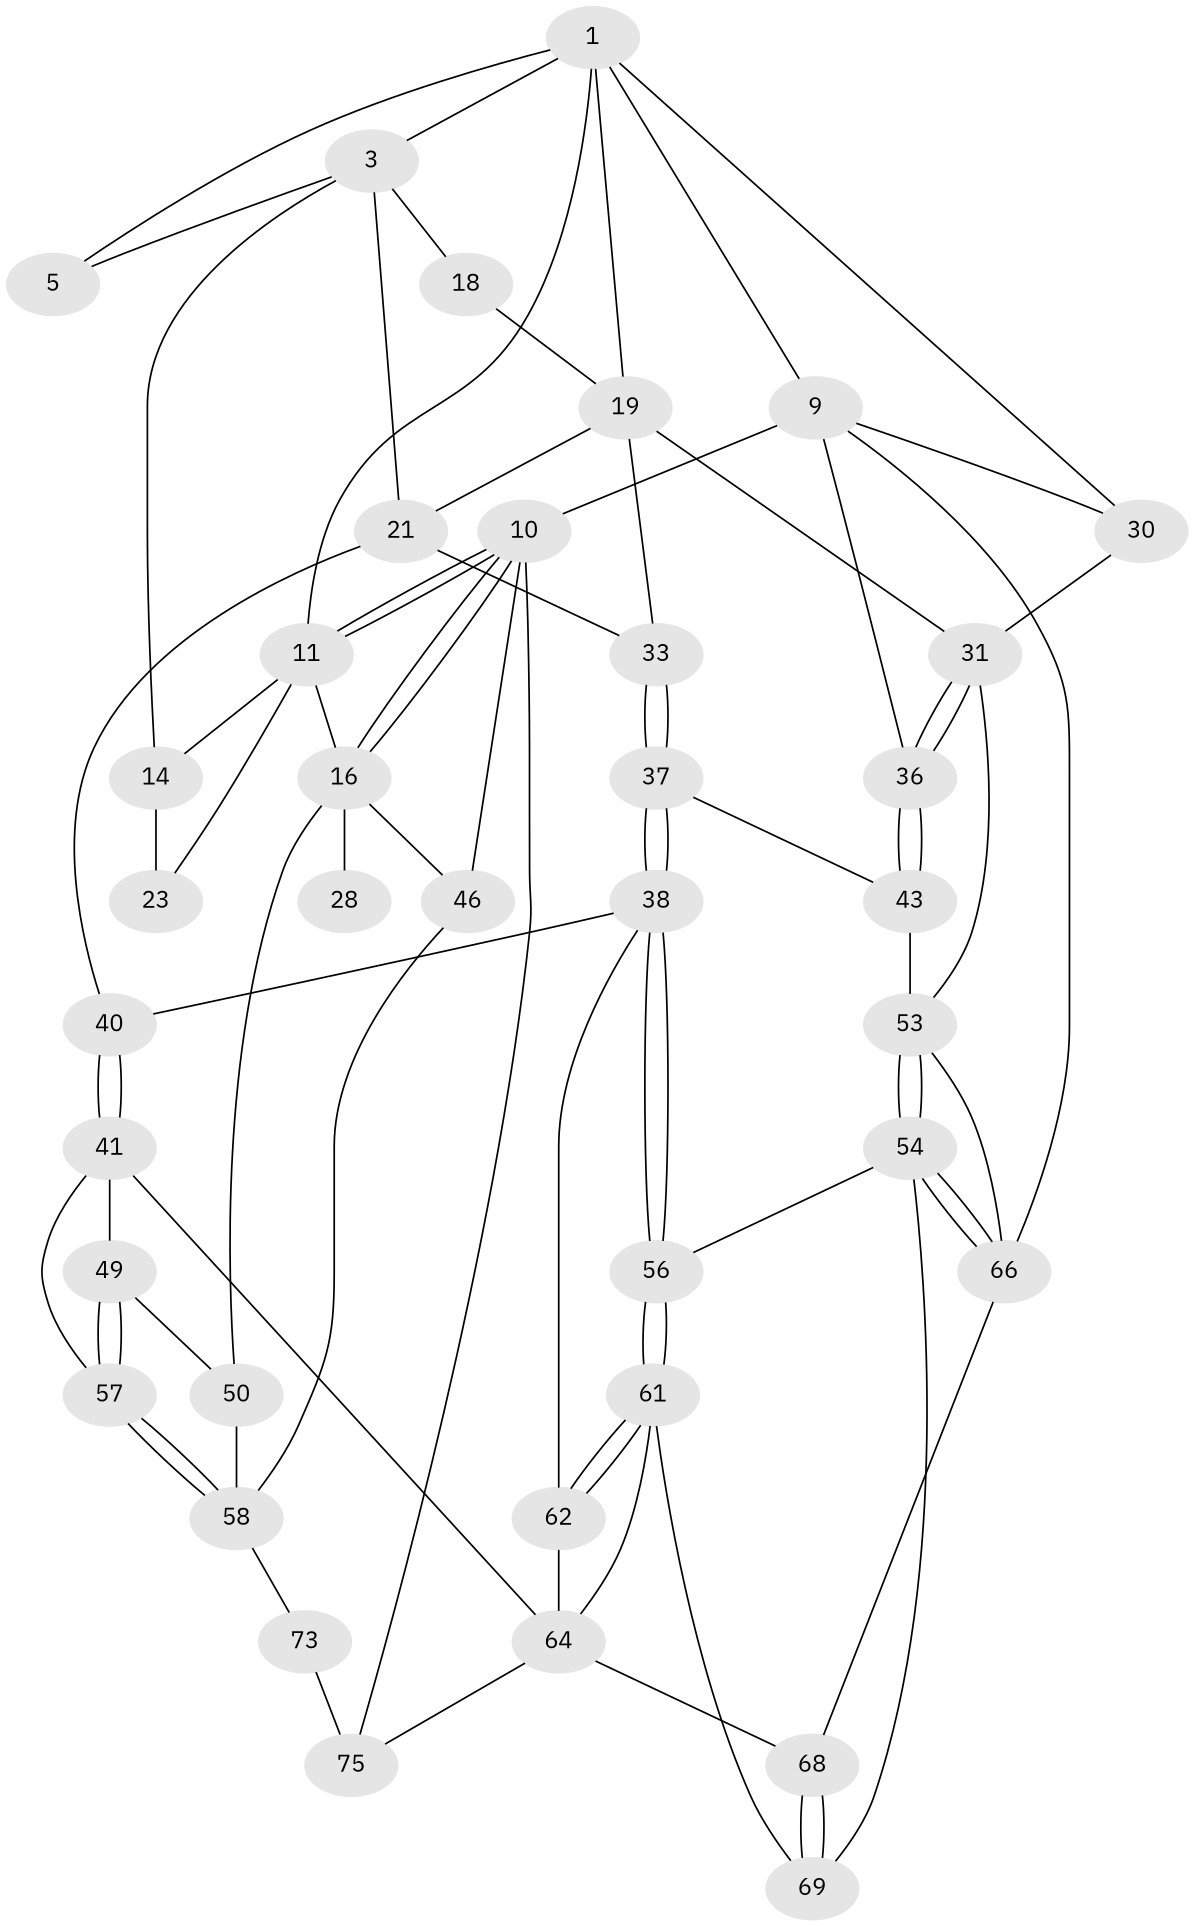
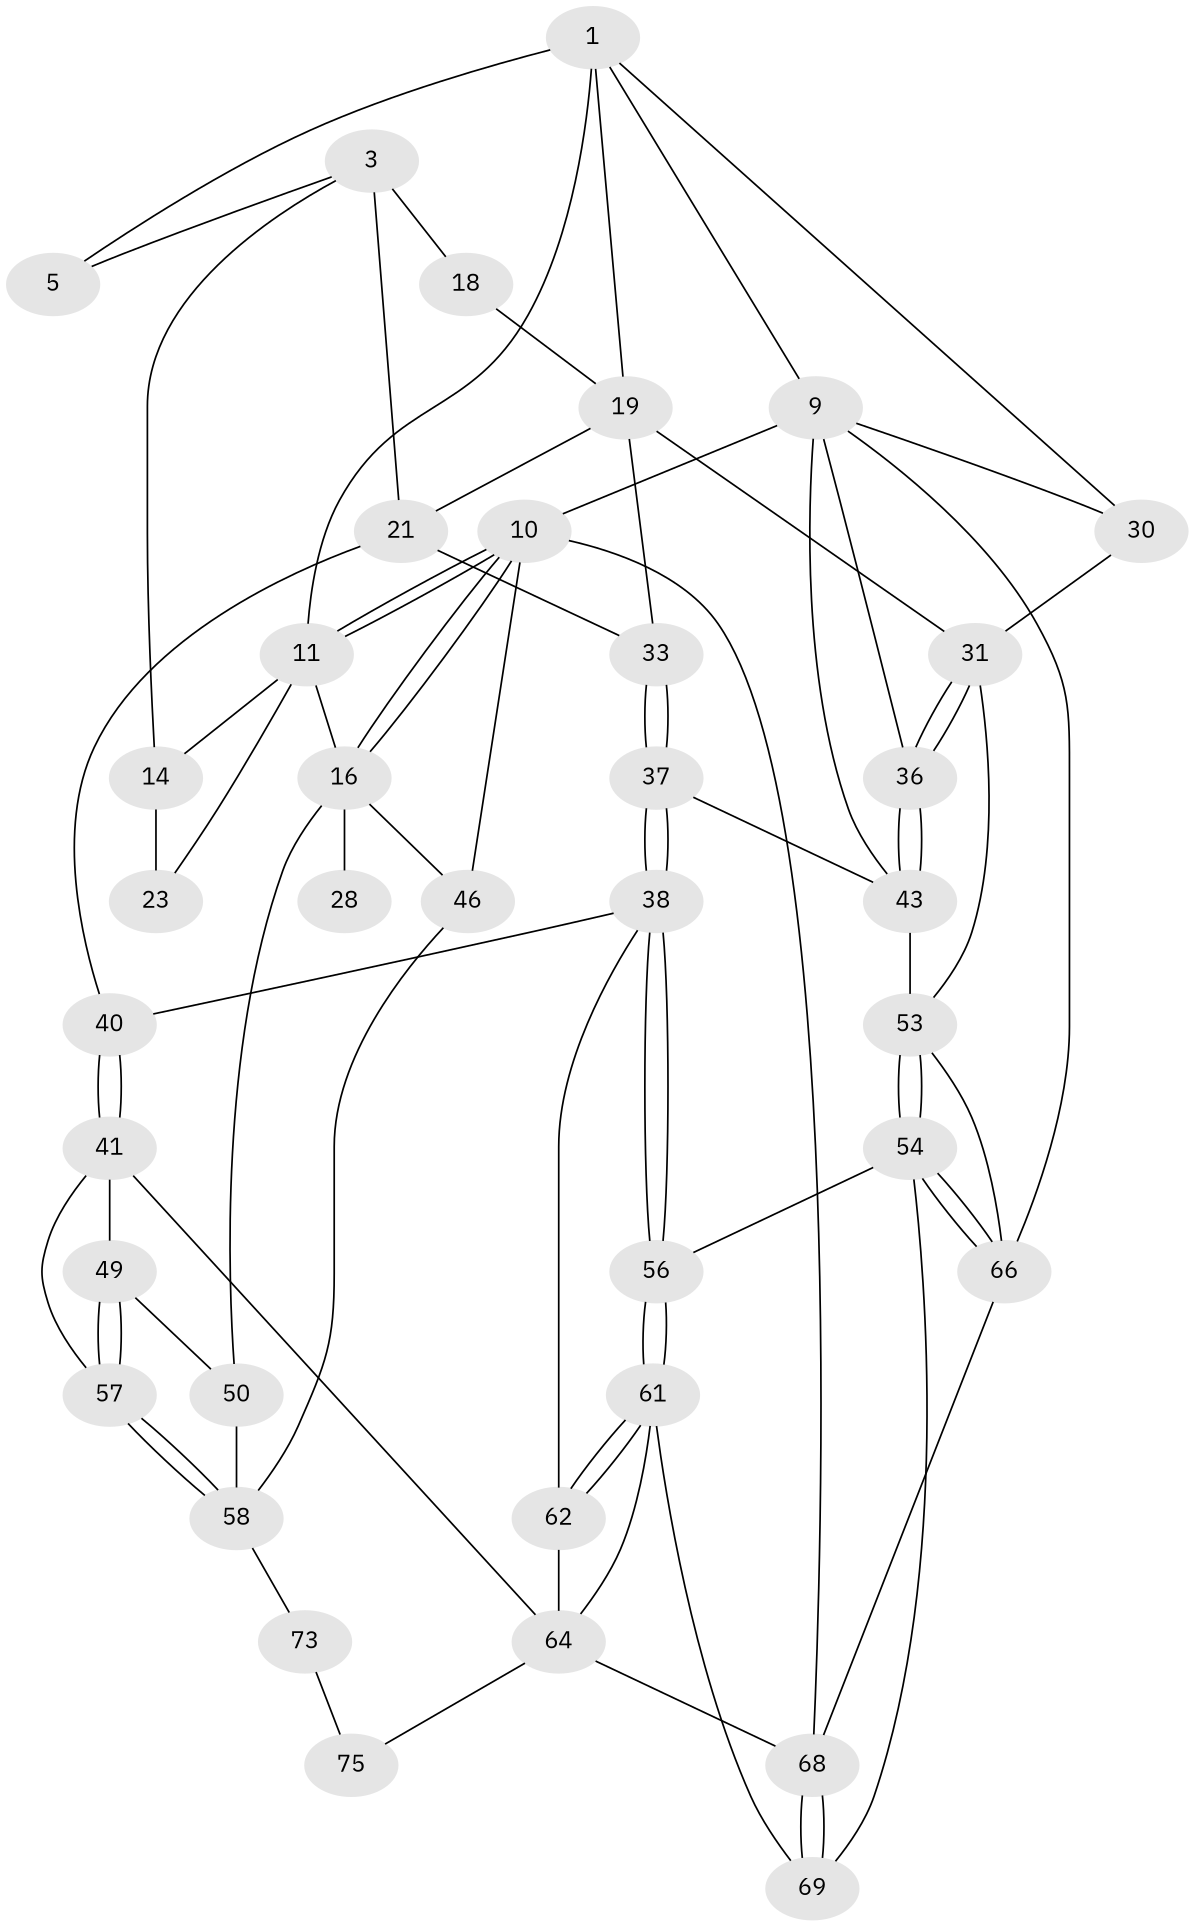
edge "1" -- "3": removed
edge "9" -- "43": added
edge "10" -- "75": now "10" -- "68"
